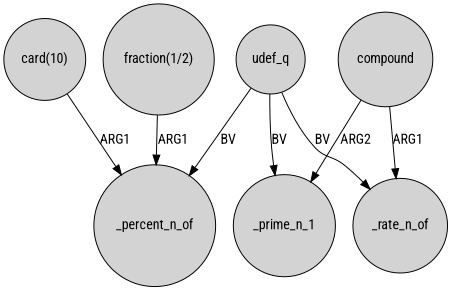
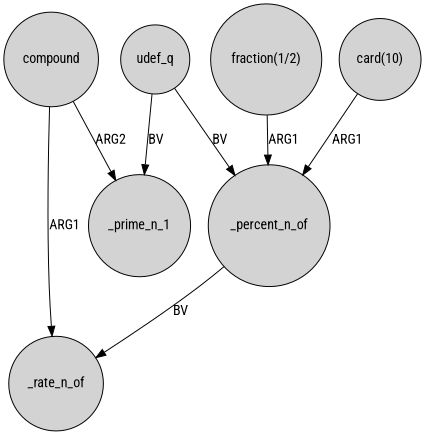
edge "udef_q" -> "_rate_n_of": now "_percent_n_of" -> "_rate_n_of"
